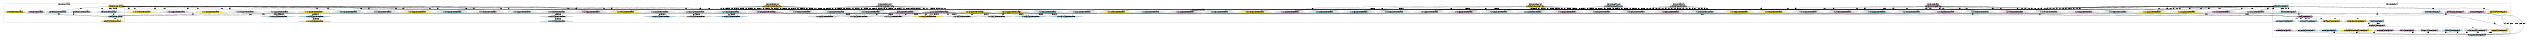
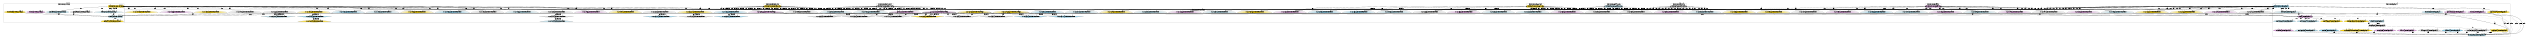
edge "1_fwatchdog#ServerID_6df85d7674-grtsk" -> "10.1.80.1:40366#ServerID_OuterContainerID": label "RESPONSE" -> "write"
node "10.1.80.243:52274#ServerID_OuterContainerID": fillcolor lightgrey -> gold
